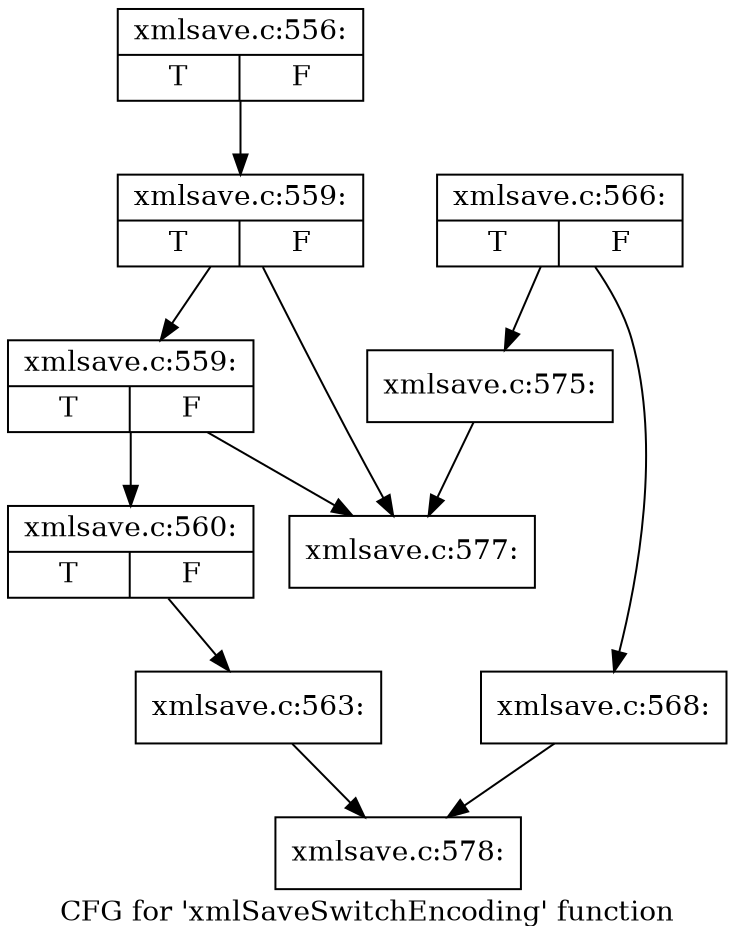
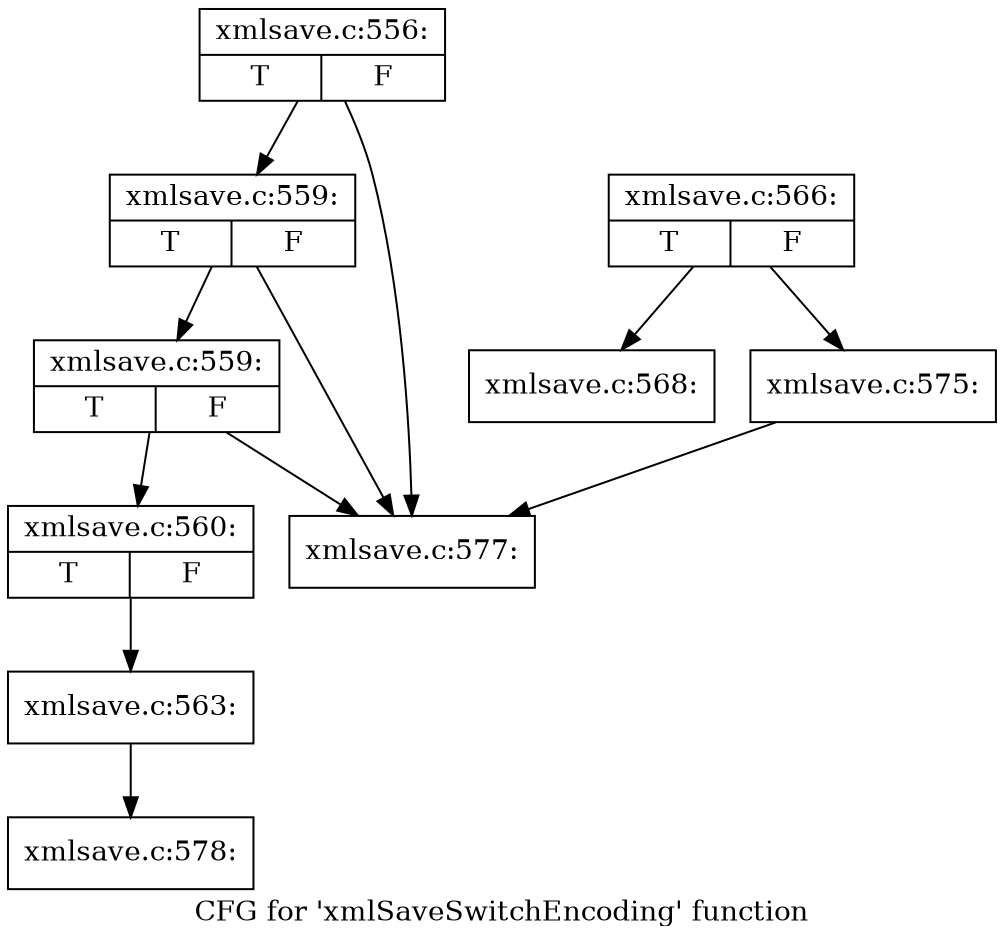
edge "xmlsave.c:556:" -> "xmlsave.c:577:": added
edge "xmlsave.c:568:" -> "xmlsave.c:578:": removed
